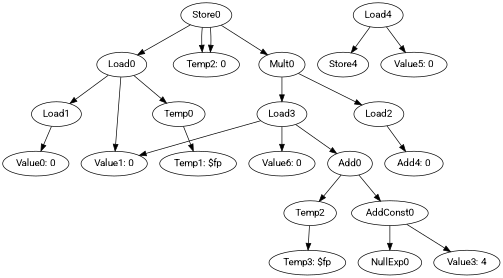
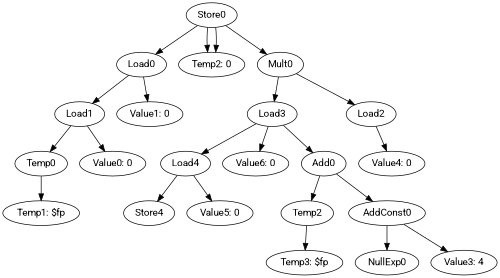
edge "Load0" -> "Temp0": now "Load1" -> "Temp0"
edge "Load3" -> "Value1: 0": now "Load3" -> "Load4"
node "Add4: 0": label "Add4: 0" -> "Value4: 0"
